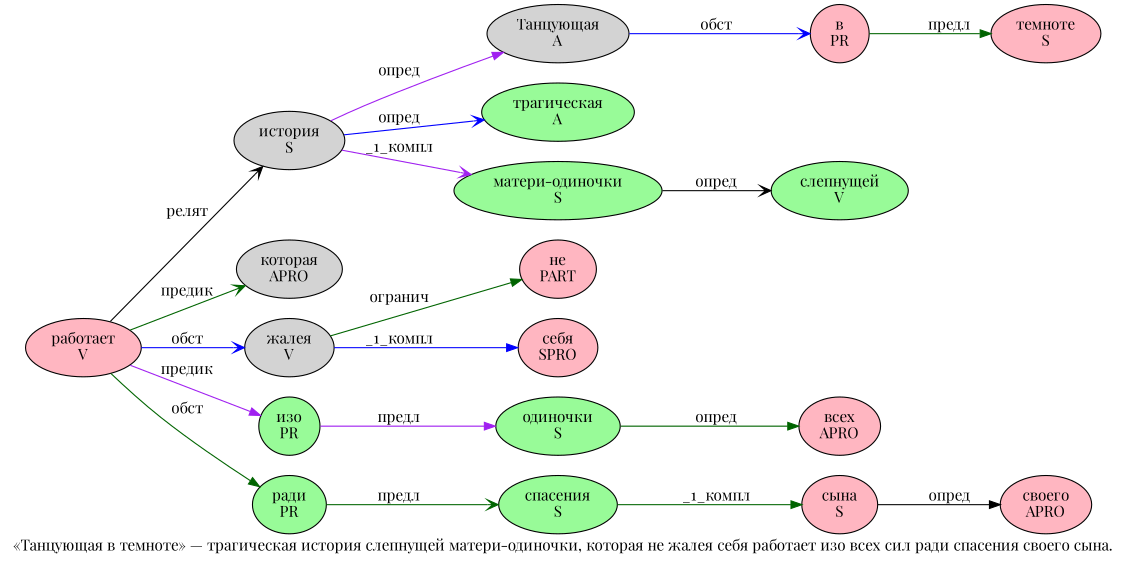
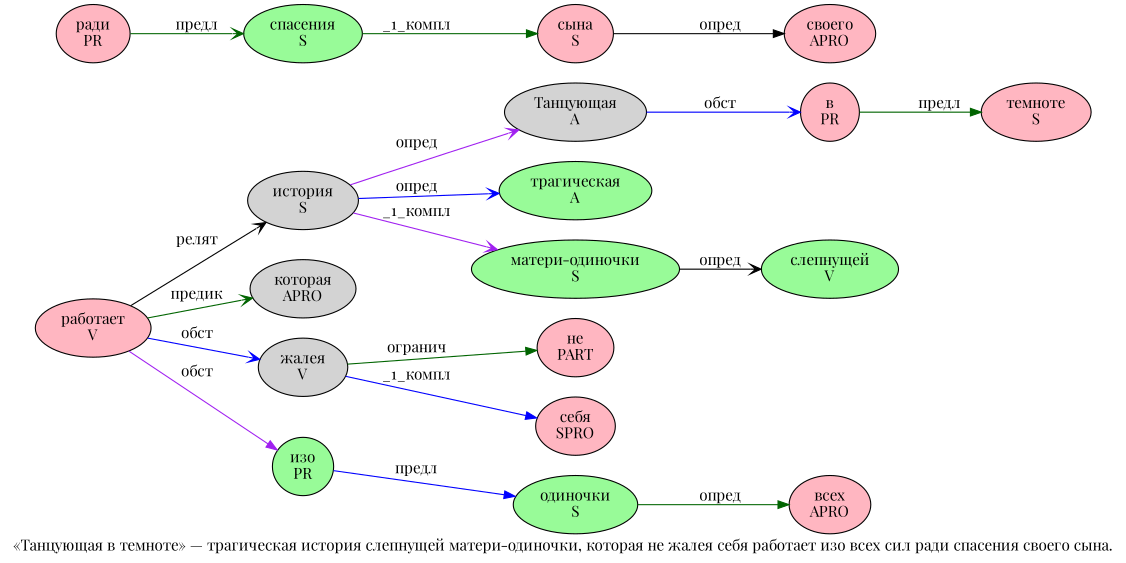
edge "история S" -> "Танцующая A": arrowhead normal -> vee
edge "работает V" -> "изо PR": label "предик" -> "обст"
edge "изо PR" -> "одиночки S": color purple -> blue
edge "работает V" -> "ради PR": removed, label "обст"
node "ради PR": fillcolor palegreen -> lightpink
